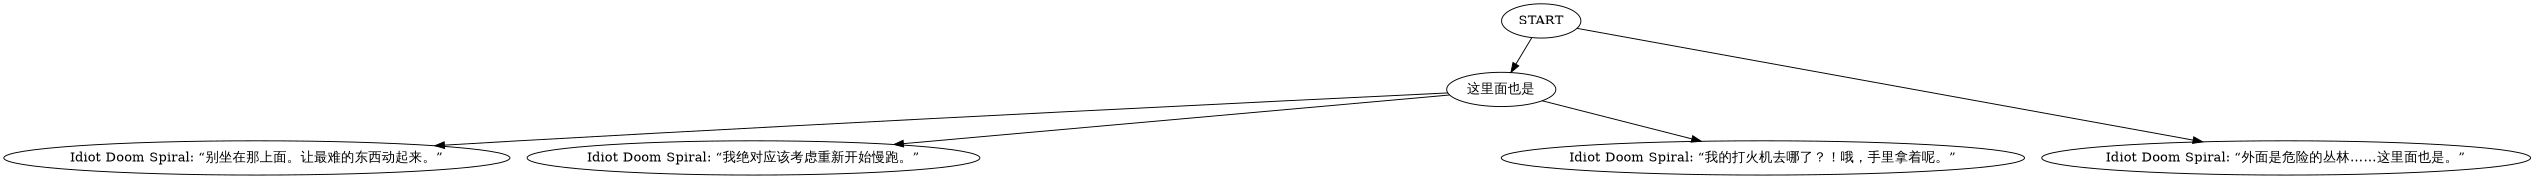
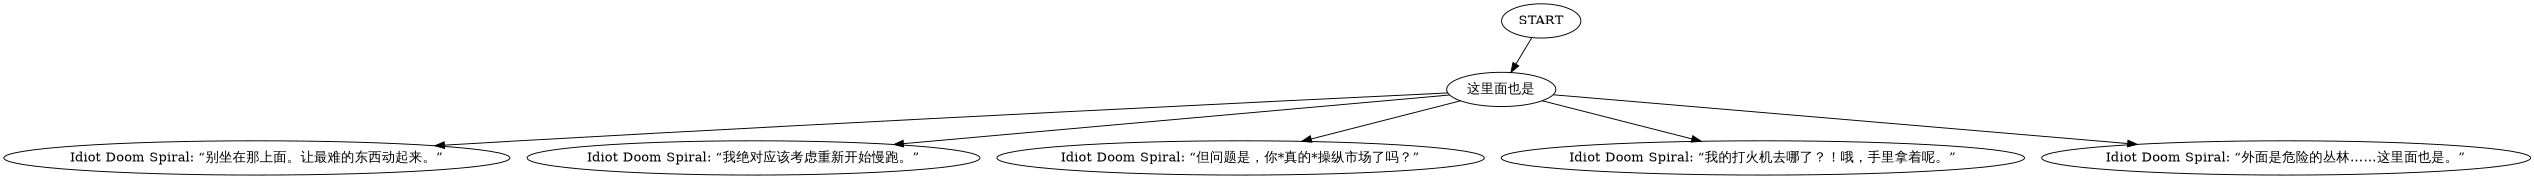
edge "START" -> "Idiot Doom Spiral: “外面是危险的丛林……这里面也是。”": now "这里面也是" -> "Idiot Doom Spiral: “外面是危险的丛林……这里面也是。”"
node "Idiot Doom Spiral: “但问题是，你*真的*操纵市场了吗？”": added
